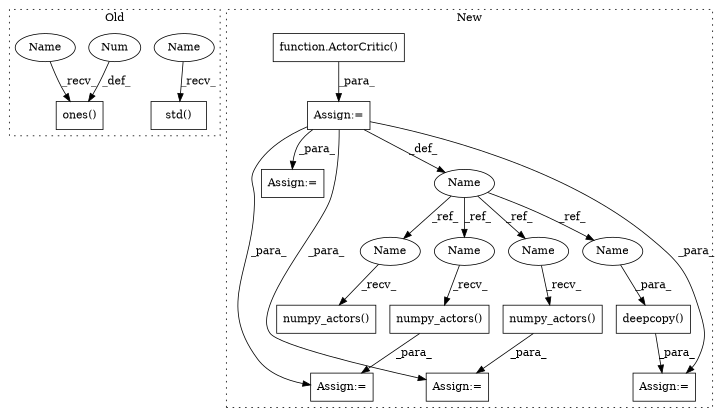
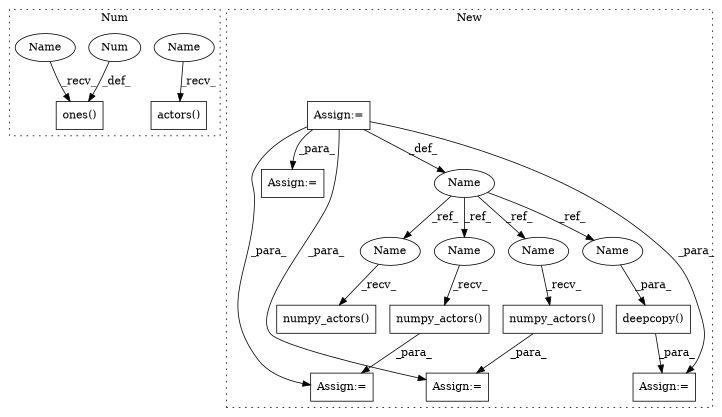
cluster "Old": label "Old" -> "Num"
node "function.ActorCritic()": removed
node "std()": label "std()" -> "actors()"
